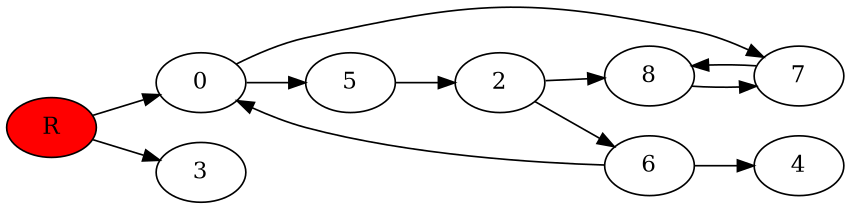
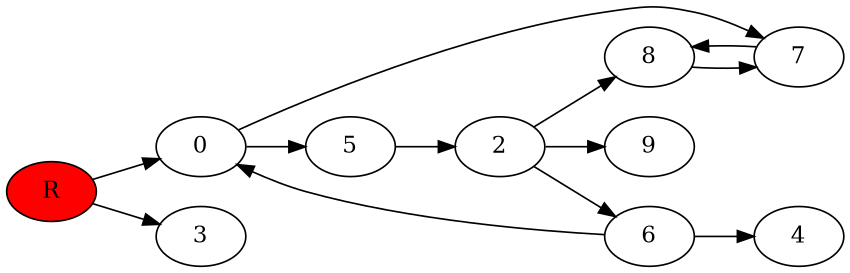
node "9": added
